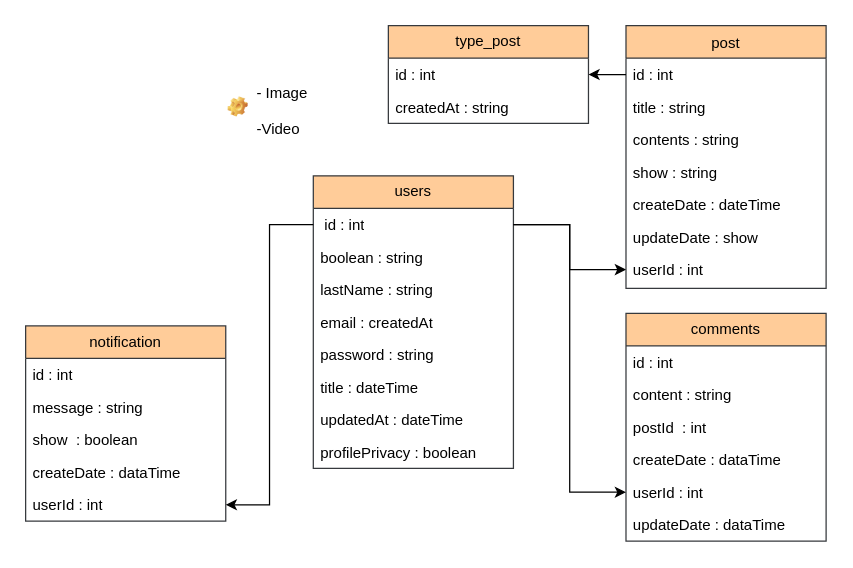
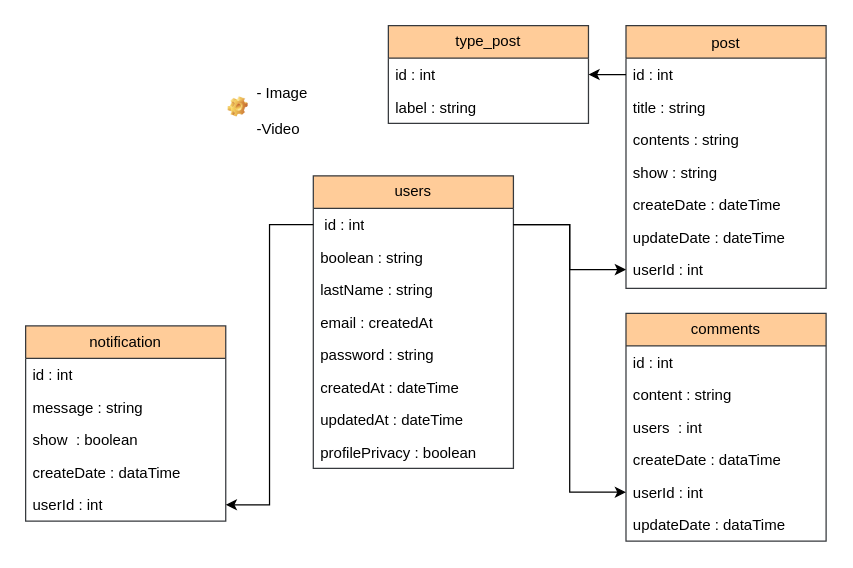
node "createdAt : string": label "createdAt : string" -> "label : string"
node "updateDate : show": label "updateDate : show" -> "updateDate : dateTime"
node "title : dateTime": label "title : dateTime" -> "createdAt : dateTime"
node "postId : int": label "postId : int" -> "users : int"
